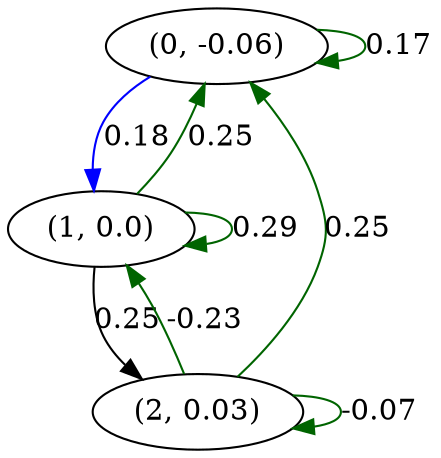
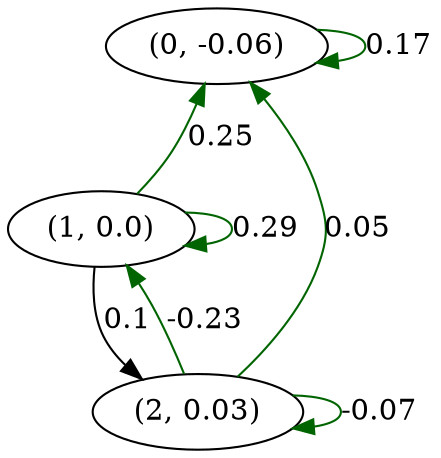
edge "(0, -0.06)" -> "(1, 0.0)": removed, label "0.18"
edge "(2, 0.03)" -> "(0, -0.06)": label "0.25" -> "0.05"
edge "(1, 0.0)" -> "(2, 0.03)": label "0.25" -> "0.1"
